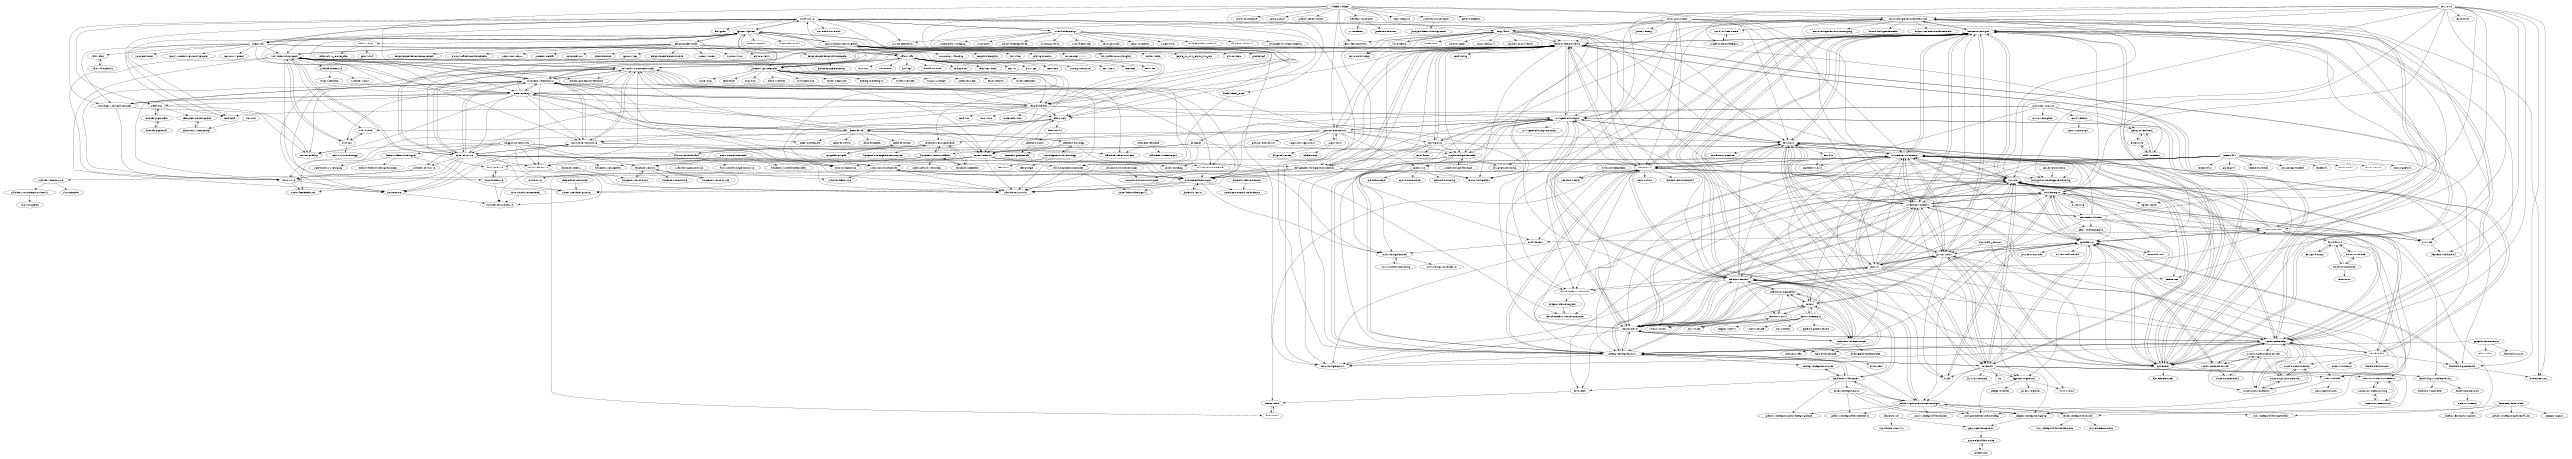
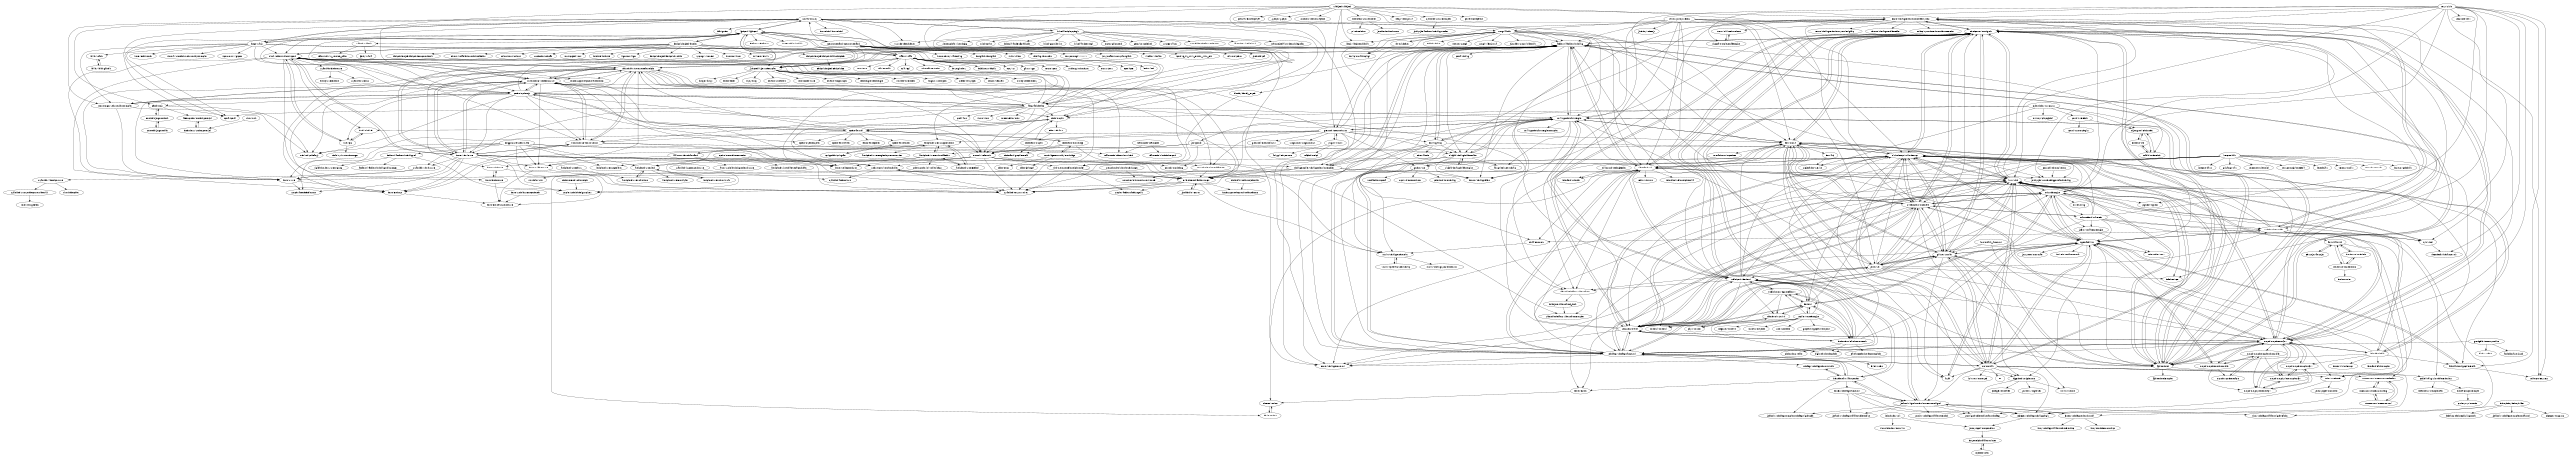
node "claus/nuklear": label "claus/nuklear" -> "vurtun/nuklear"
edge "egreenfield/M2D" -> "claus/as3swf": reversed
